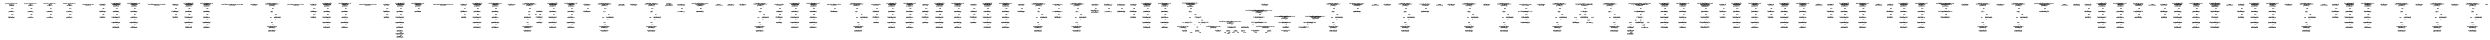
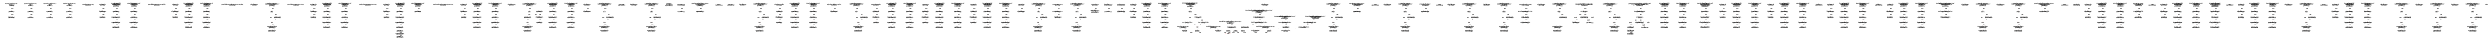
node "364_ end_if": removed
